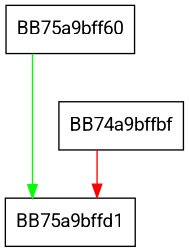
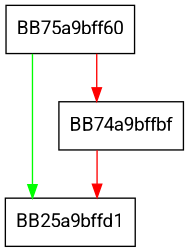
edge "BB75a9bff60" -> "BB74a9bffbf": added
node "BB75a9bffd1": label "BB75a9bffd1" -> "BB25a9bffd1"
